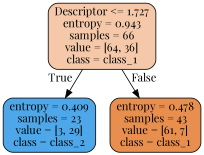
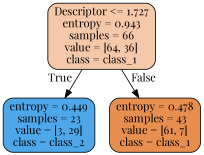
node "entropy = 0.409 samples = 23 value = [3, 29] class = class_2": label "entropy = 0.409 samples = 23 value = [3, 29] class = class_2" -> "entropy = 0.449 samples = 23 value = [3, 29] class = class_2"
